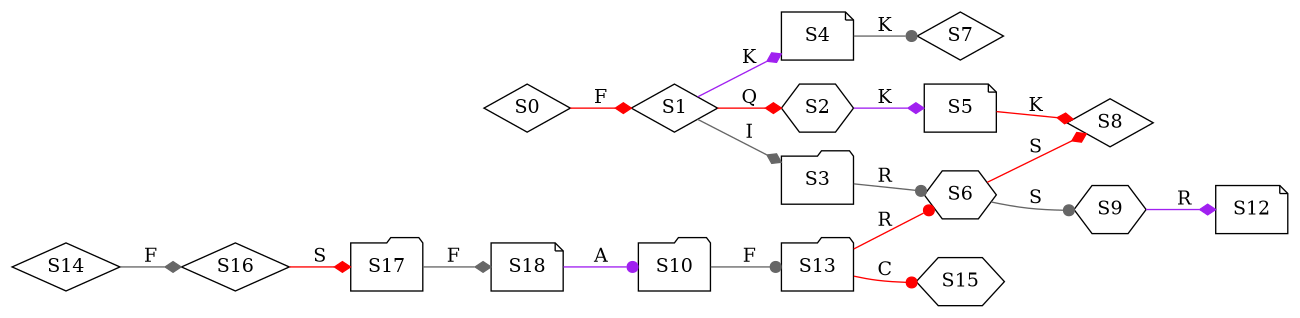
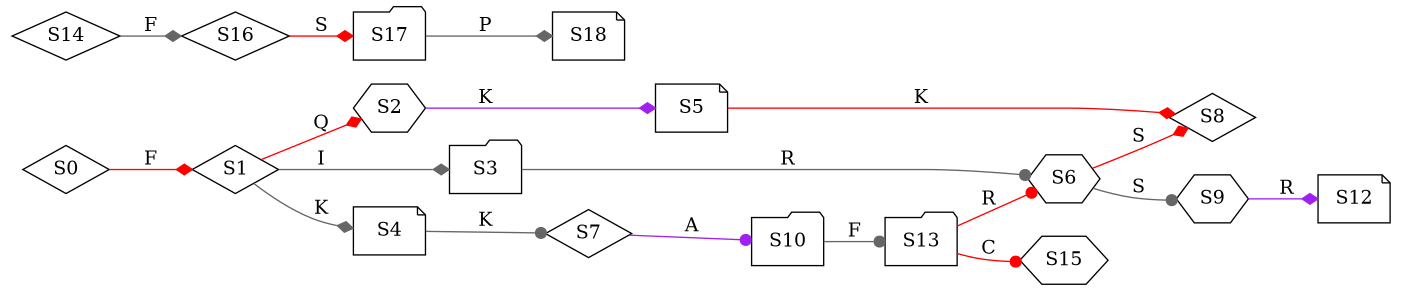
edge "S1" -> "S4": color purple -> gray40
edge "S17" -> "S18": label "F" -> "P"
edge "S18" -> "S10": now "S7" -> "S10"
